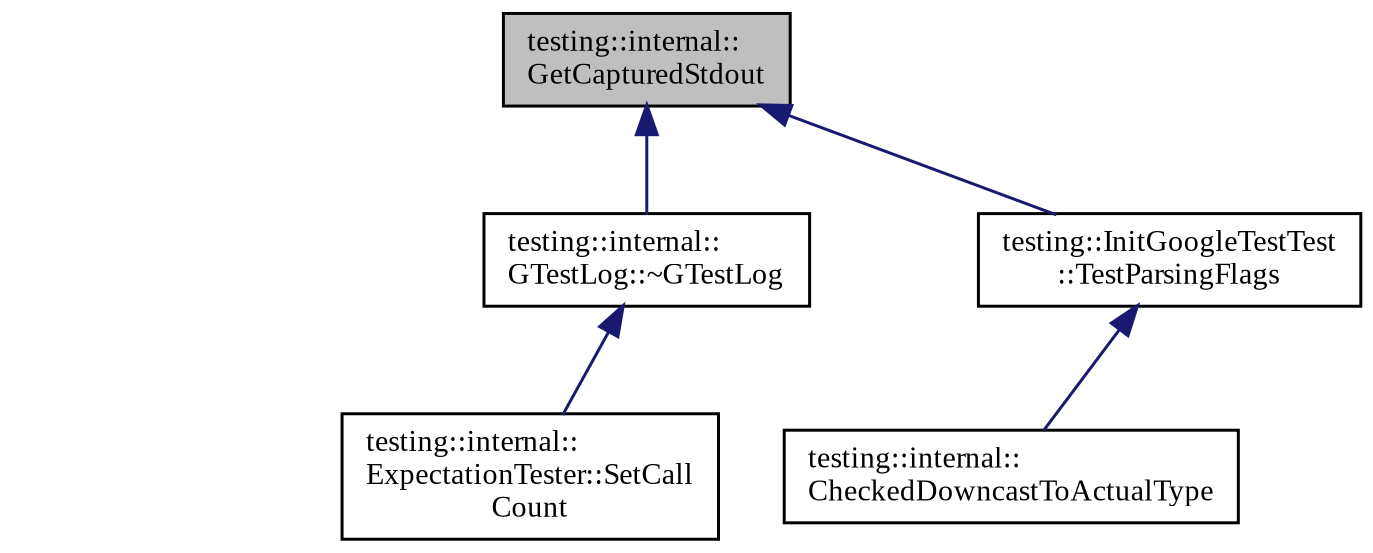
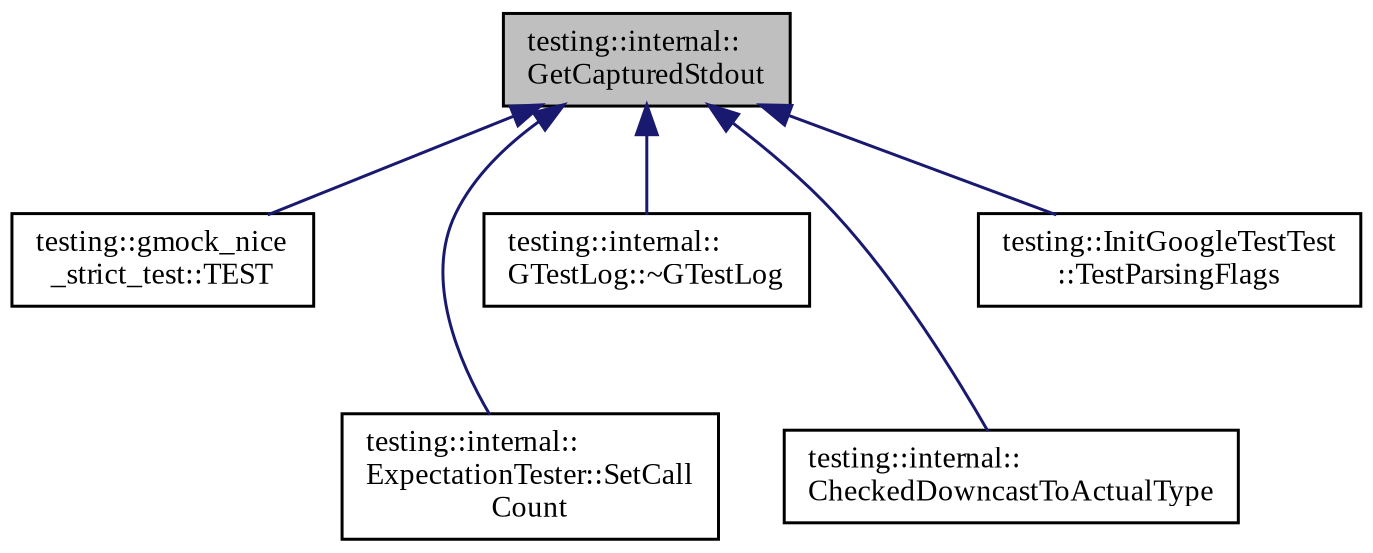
node "testing::gmock_nice _strict_test::TEST": added
edge "testing::internal:: ExpectationTester::SetCall Count" -> "testing::internal:: GTestLog::~GTestLog": now "testing::internal:: ExpectationTester::SetCall Count" -> "testing::internal:: GetCapturedStdout"
edge "testing::internal:: CheckedDowncastToActualType" -> "testing::InitGoogleTestTest ::TestParsingFlags": now "testing::internal:: CheckedDowncastToActualType" -> "testing::internal:: GetCapturedStdout"
